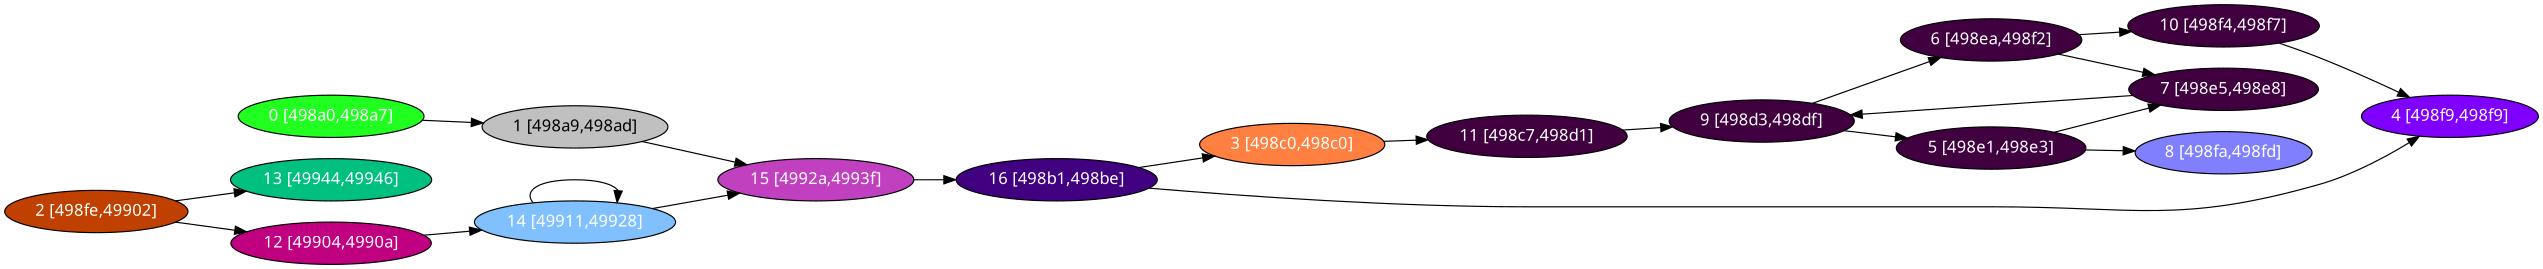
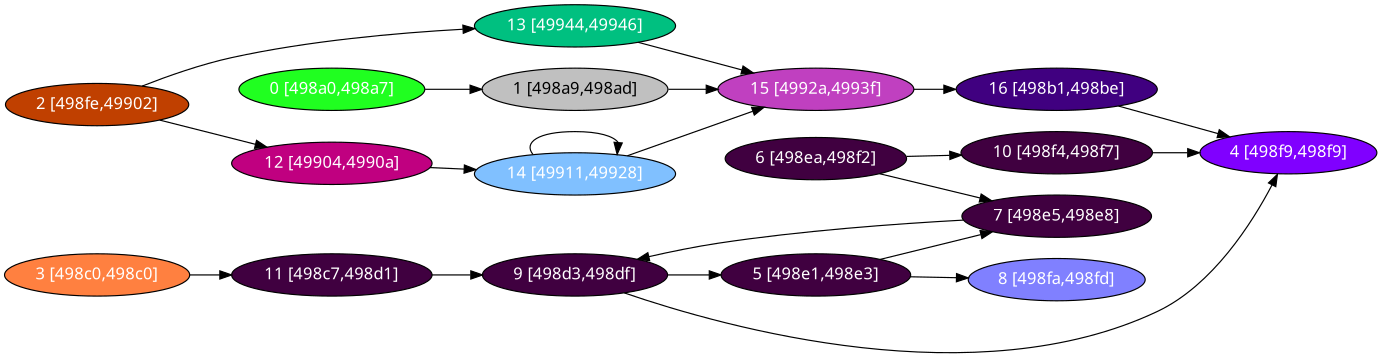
edge "13 [49944,49946]" -> "15 [4992a,4993f]": added
edge "9 [498d3,498df]" -> "6 [498ea,498f2]": now "9 [498d3,498df]" -> "4 [498f9,498f9]"
edge "16 [498b1,498be]" -> "3 [498c0,498c0]": removed
